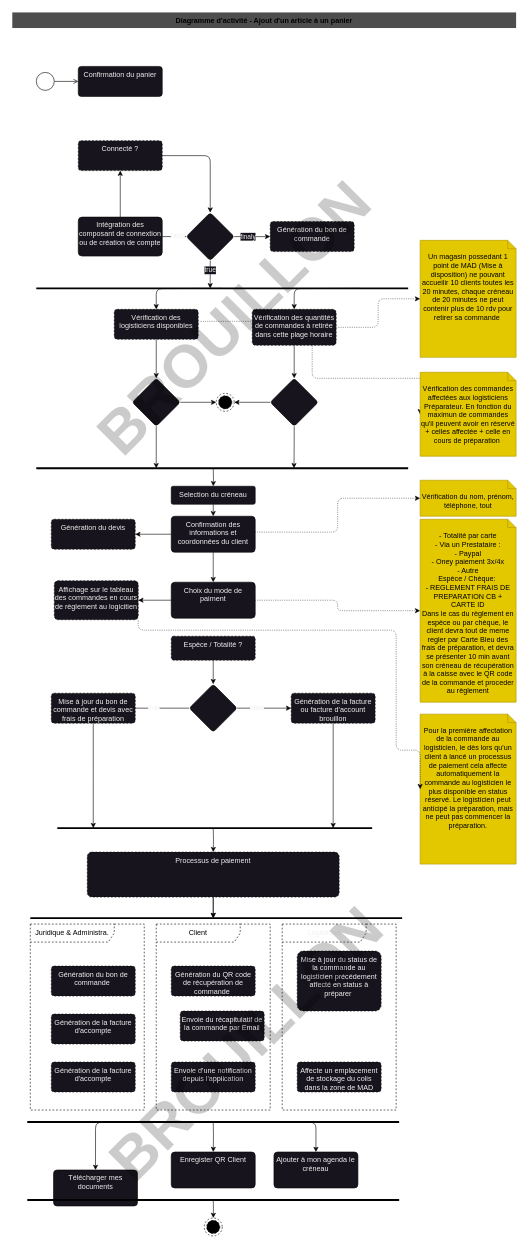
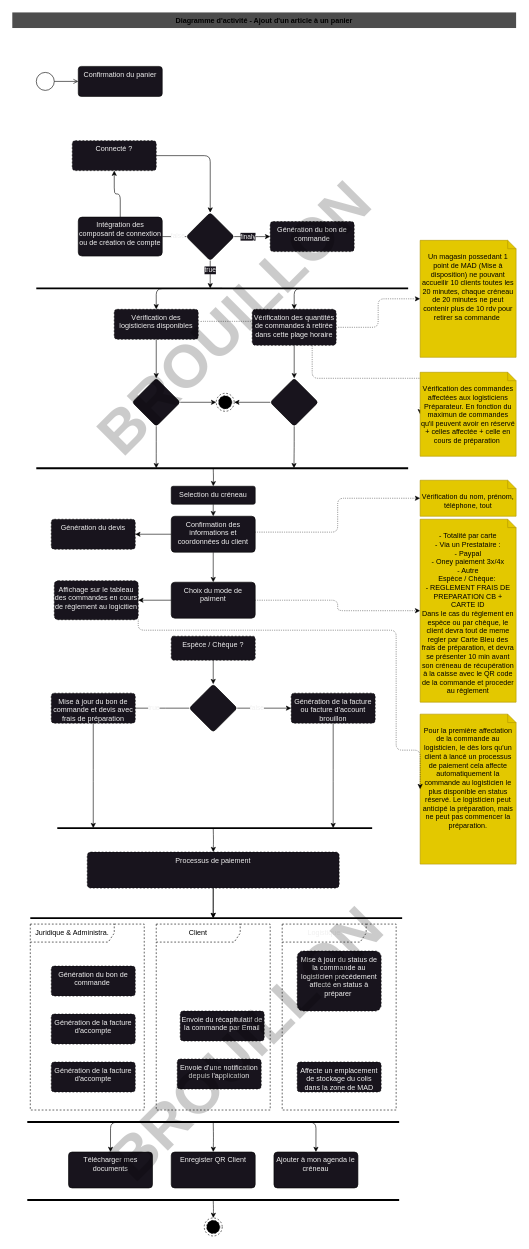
node "Connecté ?": moved (120, 156) -> (114, 156)
node "Espèce / Totalité ?": label "Espèce / Totalité ?" -> "Espèce / Chèque ?"
node "Processus de paiement": size 252x45 -> 252x36
node "Génération du QR code de récupération de commande": removed
node "Envoie d'une notification depuis l'application": moved (213, 1077) -> (219, 1074)
node "Télécharger mes documents": moved (96, 1188) -> (111, 1170)
